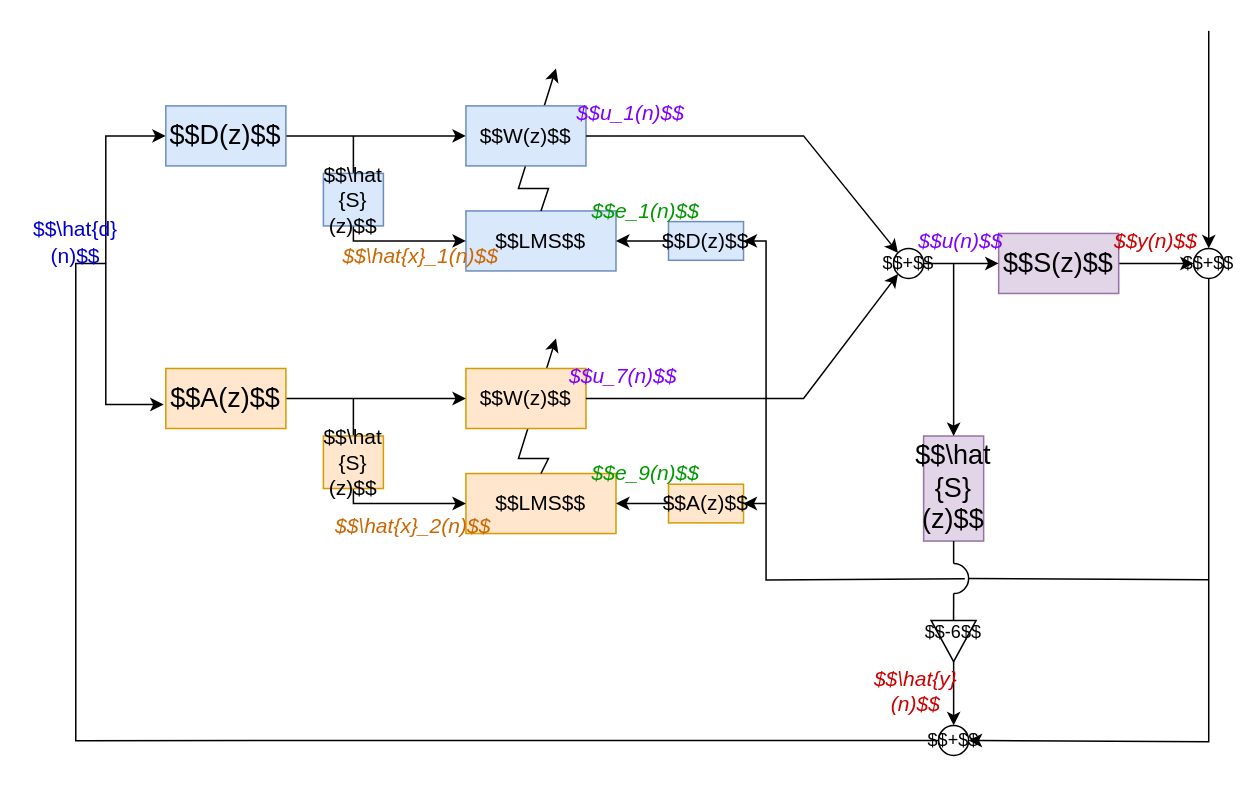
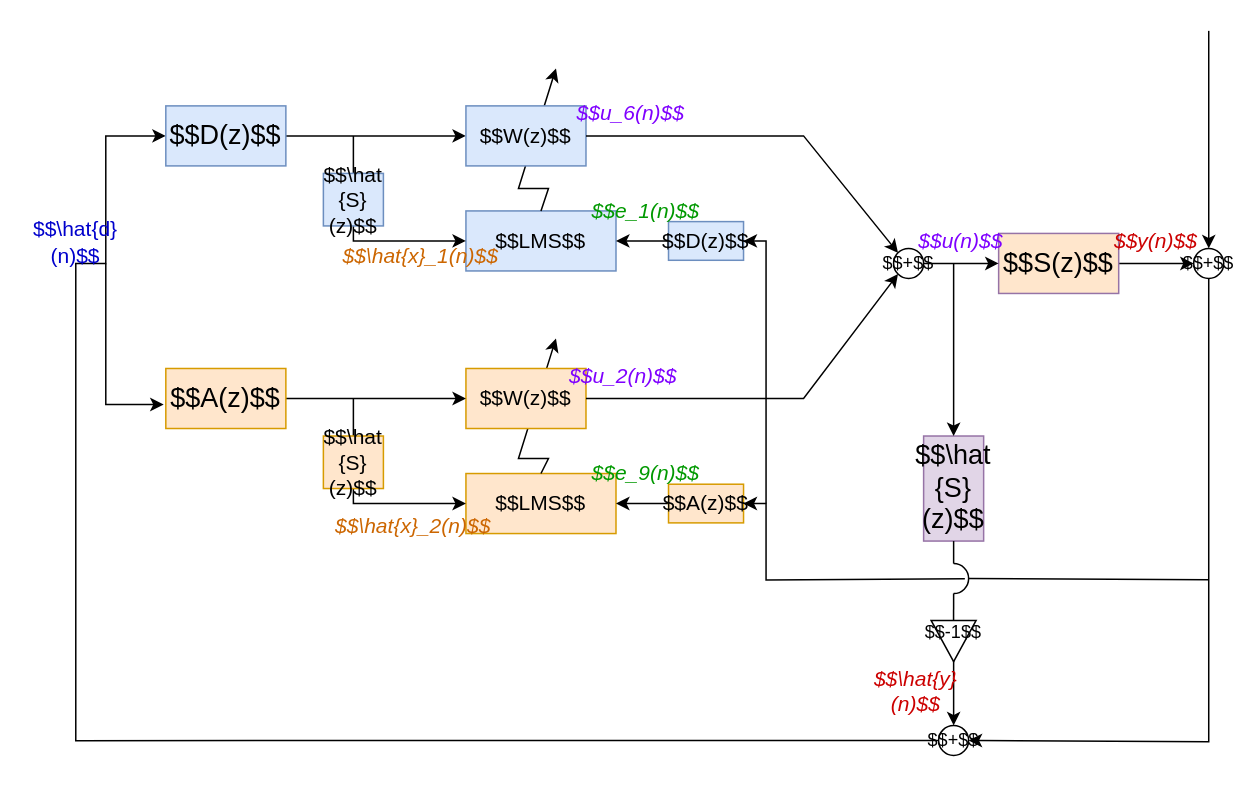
node "$$u_1(n)$$": label "$$u_1(n)$$" -> "$$u_6(n)$$"
node "$$S(z)$$": fillcolor #e1d5e7 -> #ffe6cc
node "$$u_7(n)$$": label "$$u_7(n)$$" -> "$$u_2(n)$$"
node "$$-6$$": label "$$-6$$" -> "$$-1$$"
